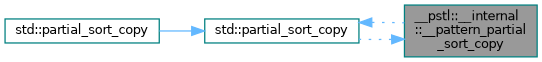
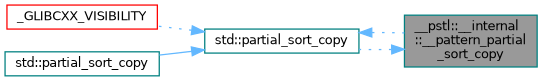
node "_GLIBCXX_VISIBILITY": added
